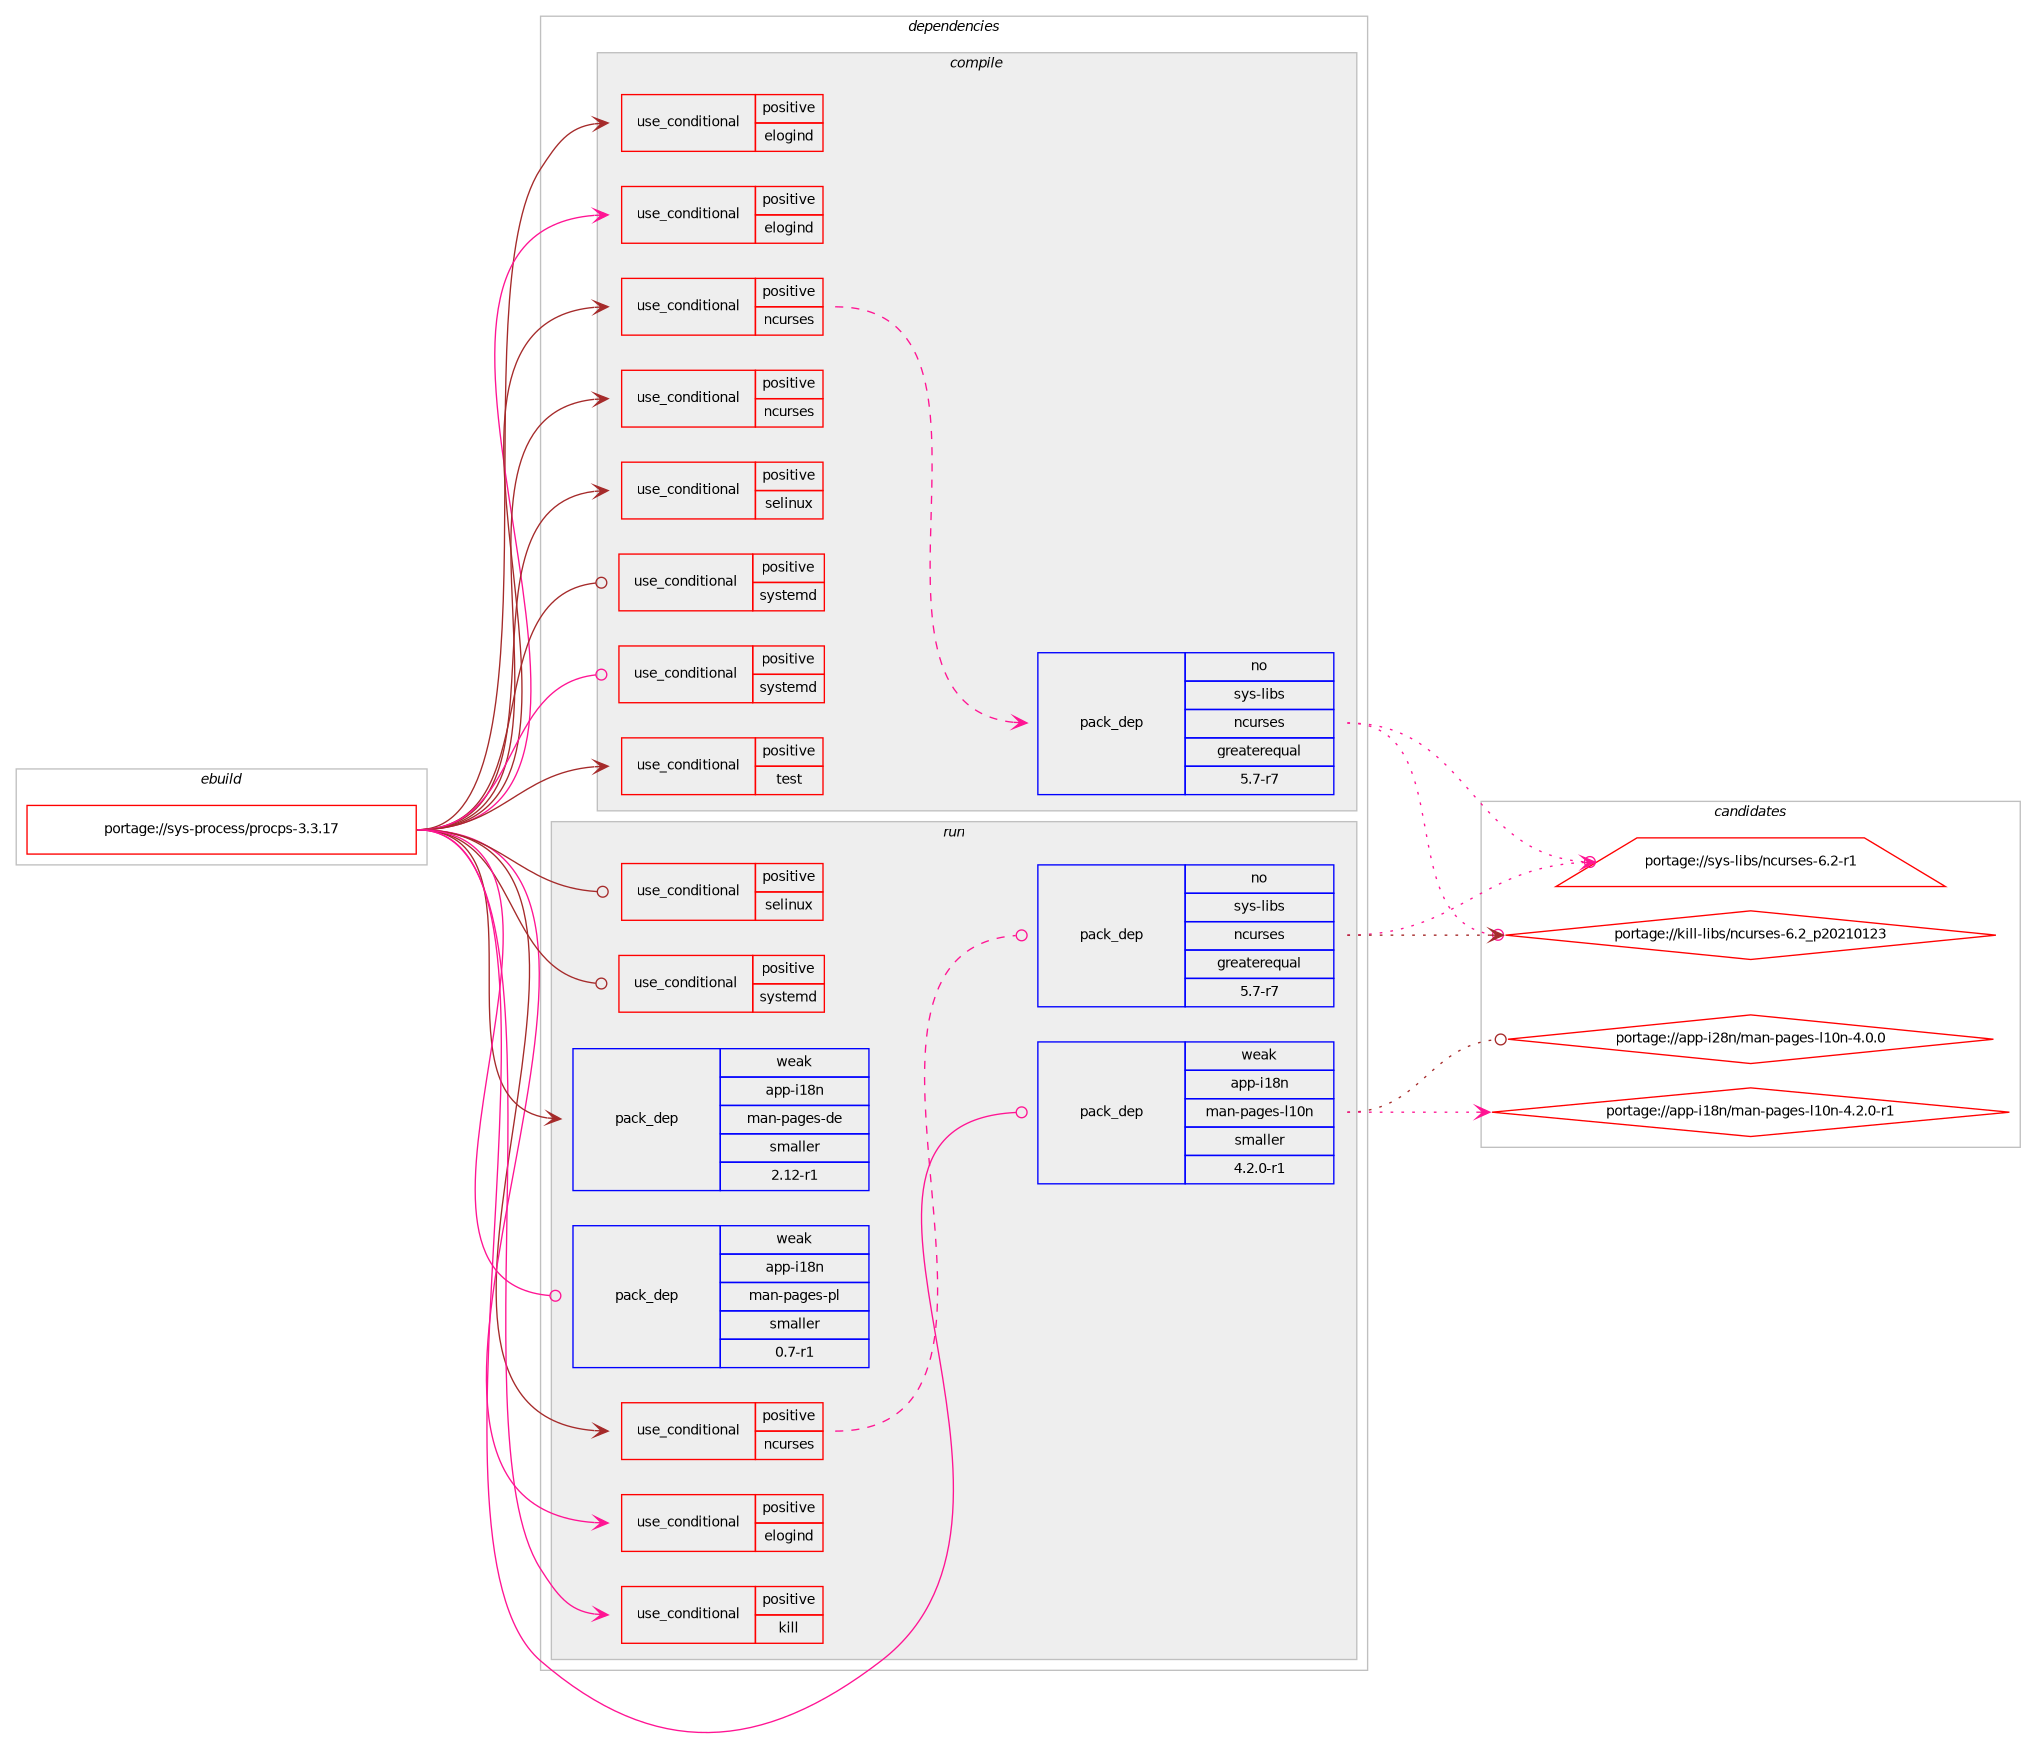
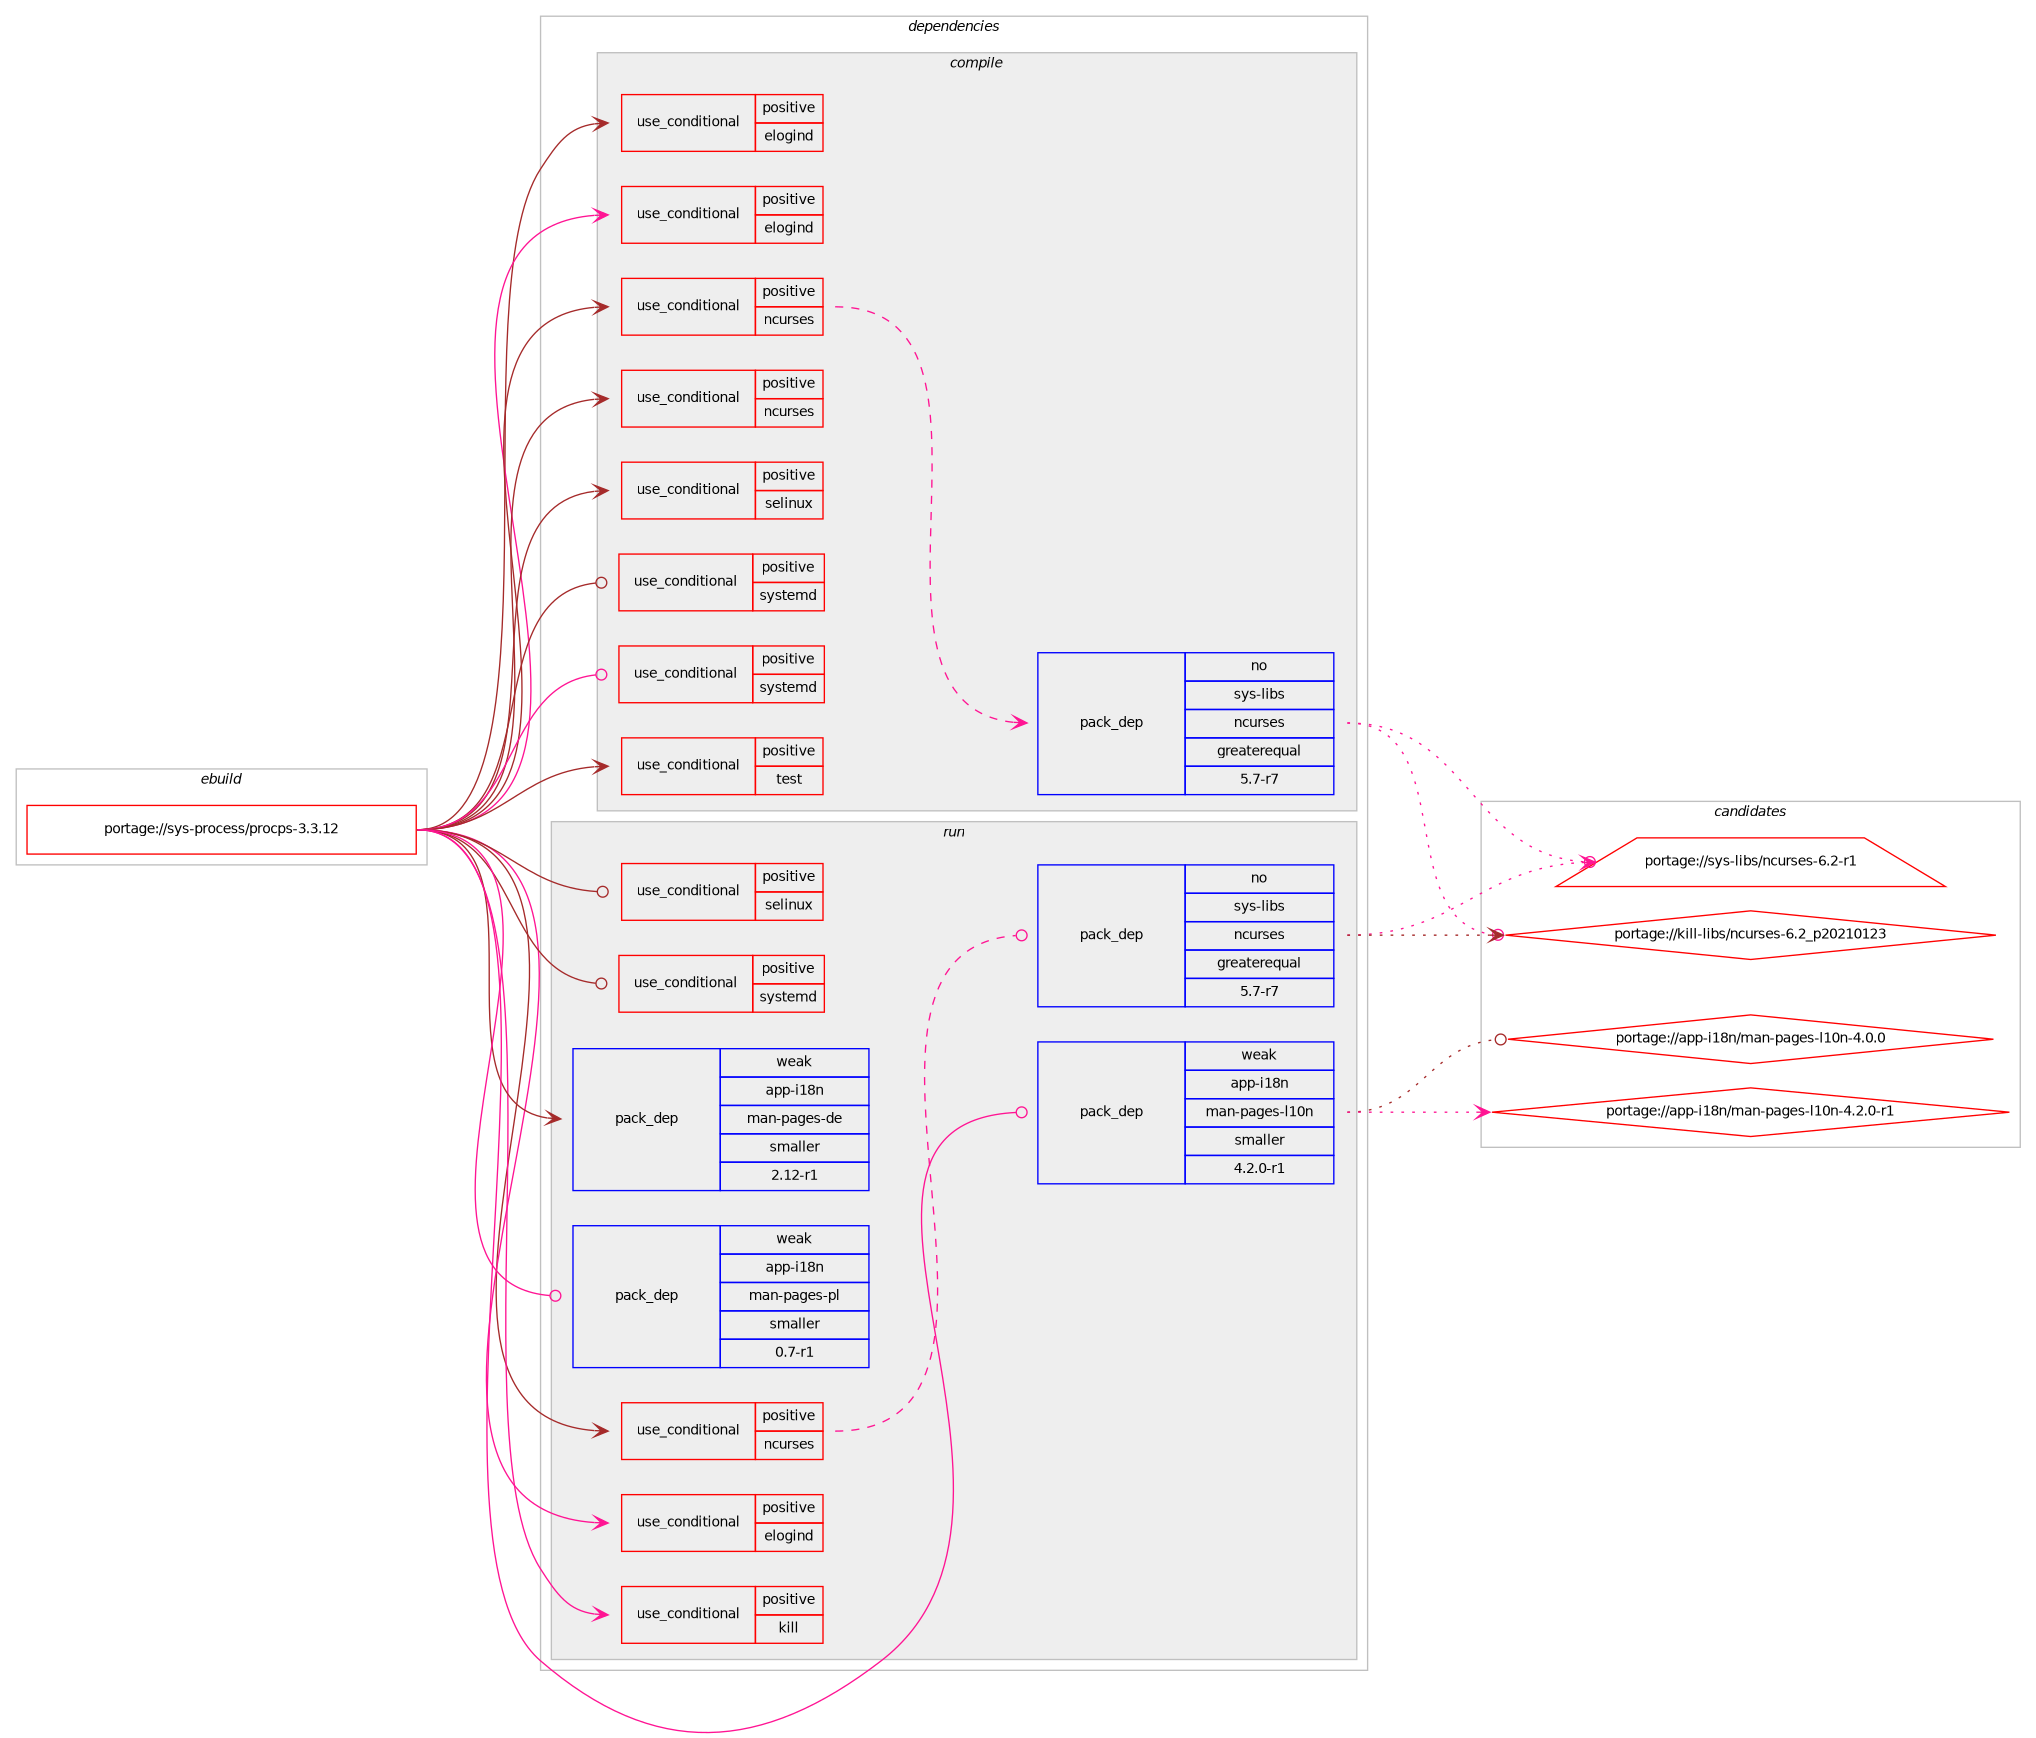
node "portage://sys-process/procps-3.3.17": label "portage://sys-process/procps-3.3.17" -> "portage://sys-process/procps-3.3.12"
node "portage://app-i28n/man-pages-l10n-4.0.0": label "portage://app-i28n/man-pages-l10n-4.0.0" -> "portage://app-i18n/man-pages-l10n-4.0.0"
